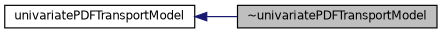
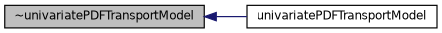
edge "~univariatePDFTransportModel" -> "univariatePDFTransportModel": reversed
